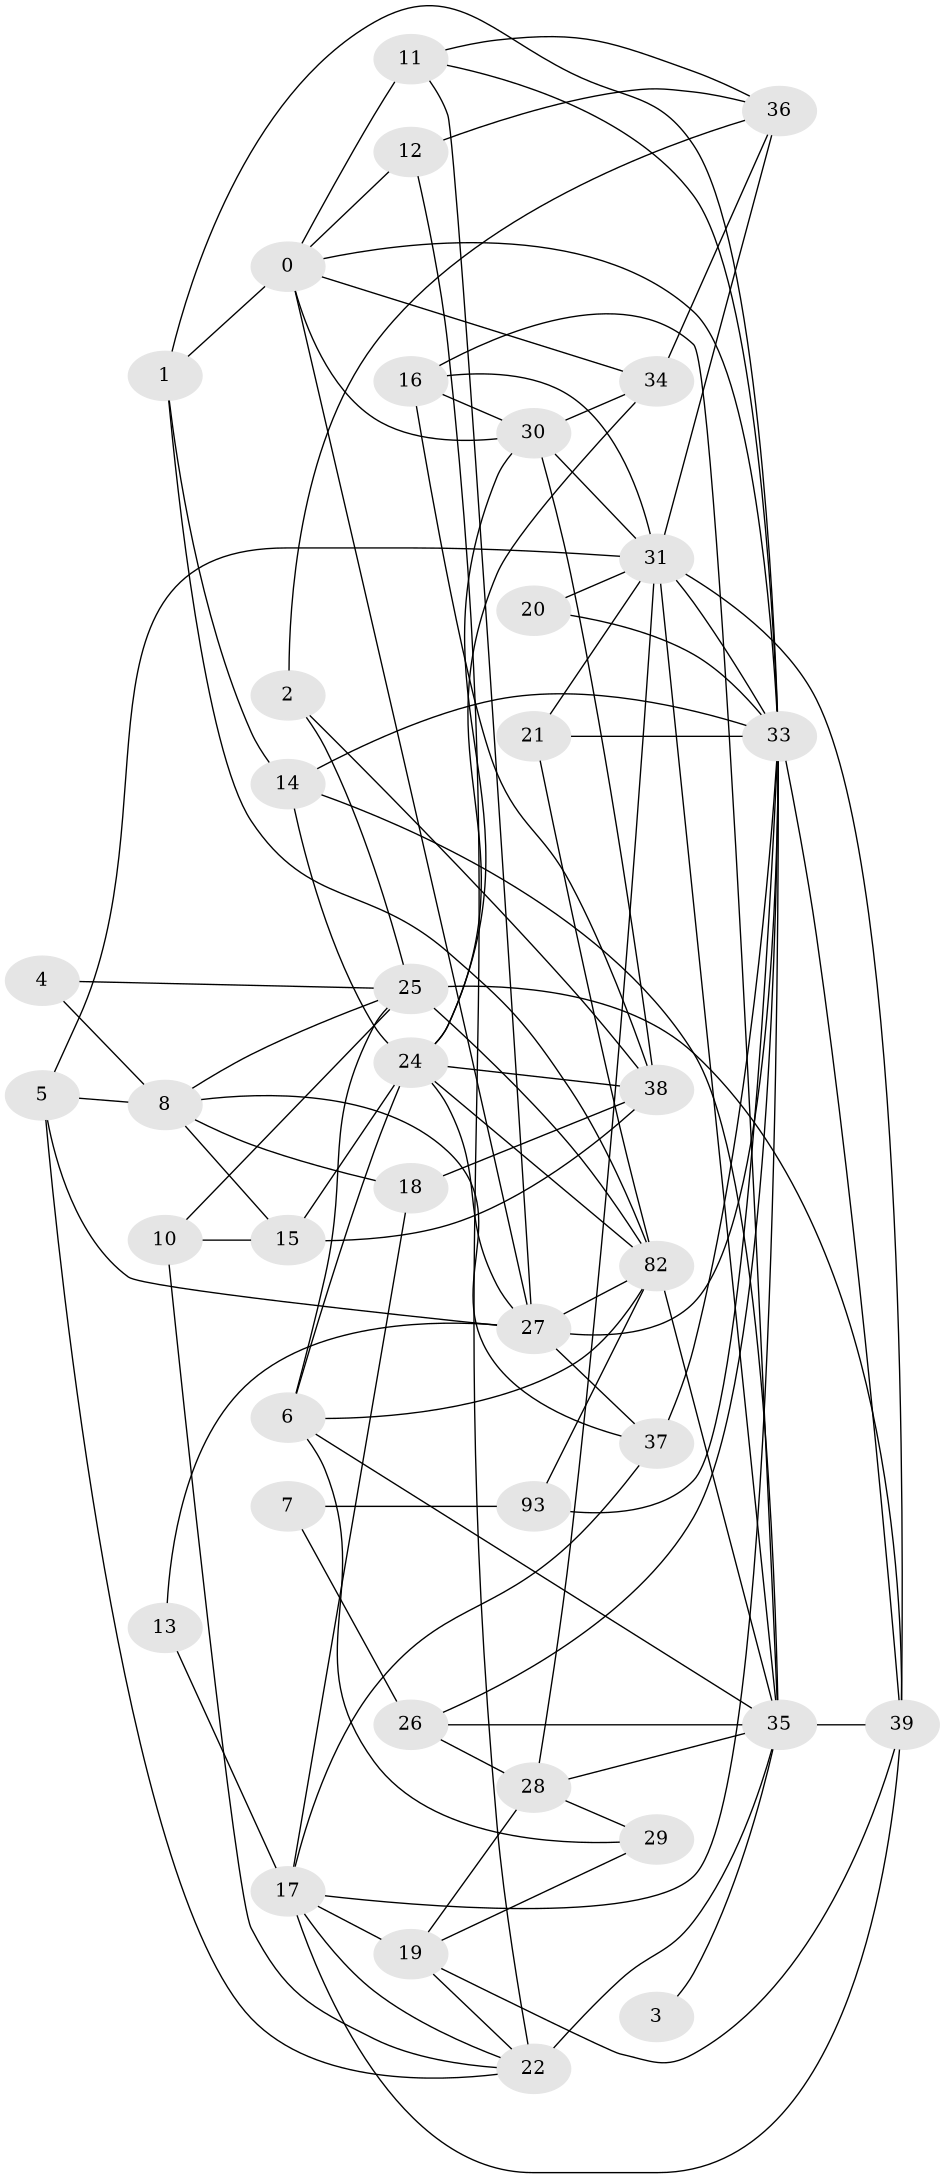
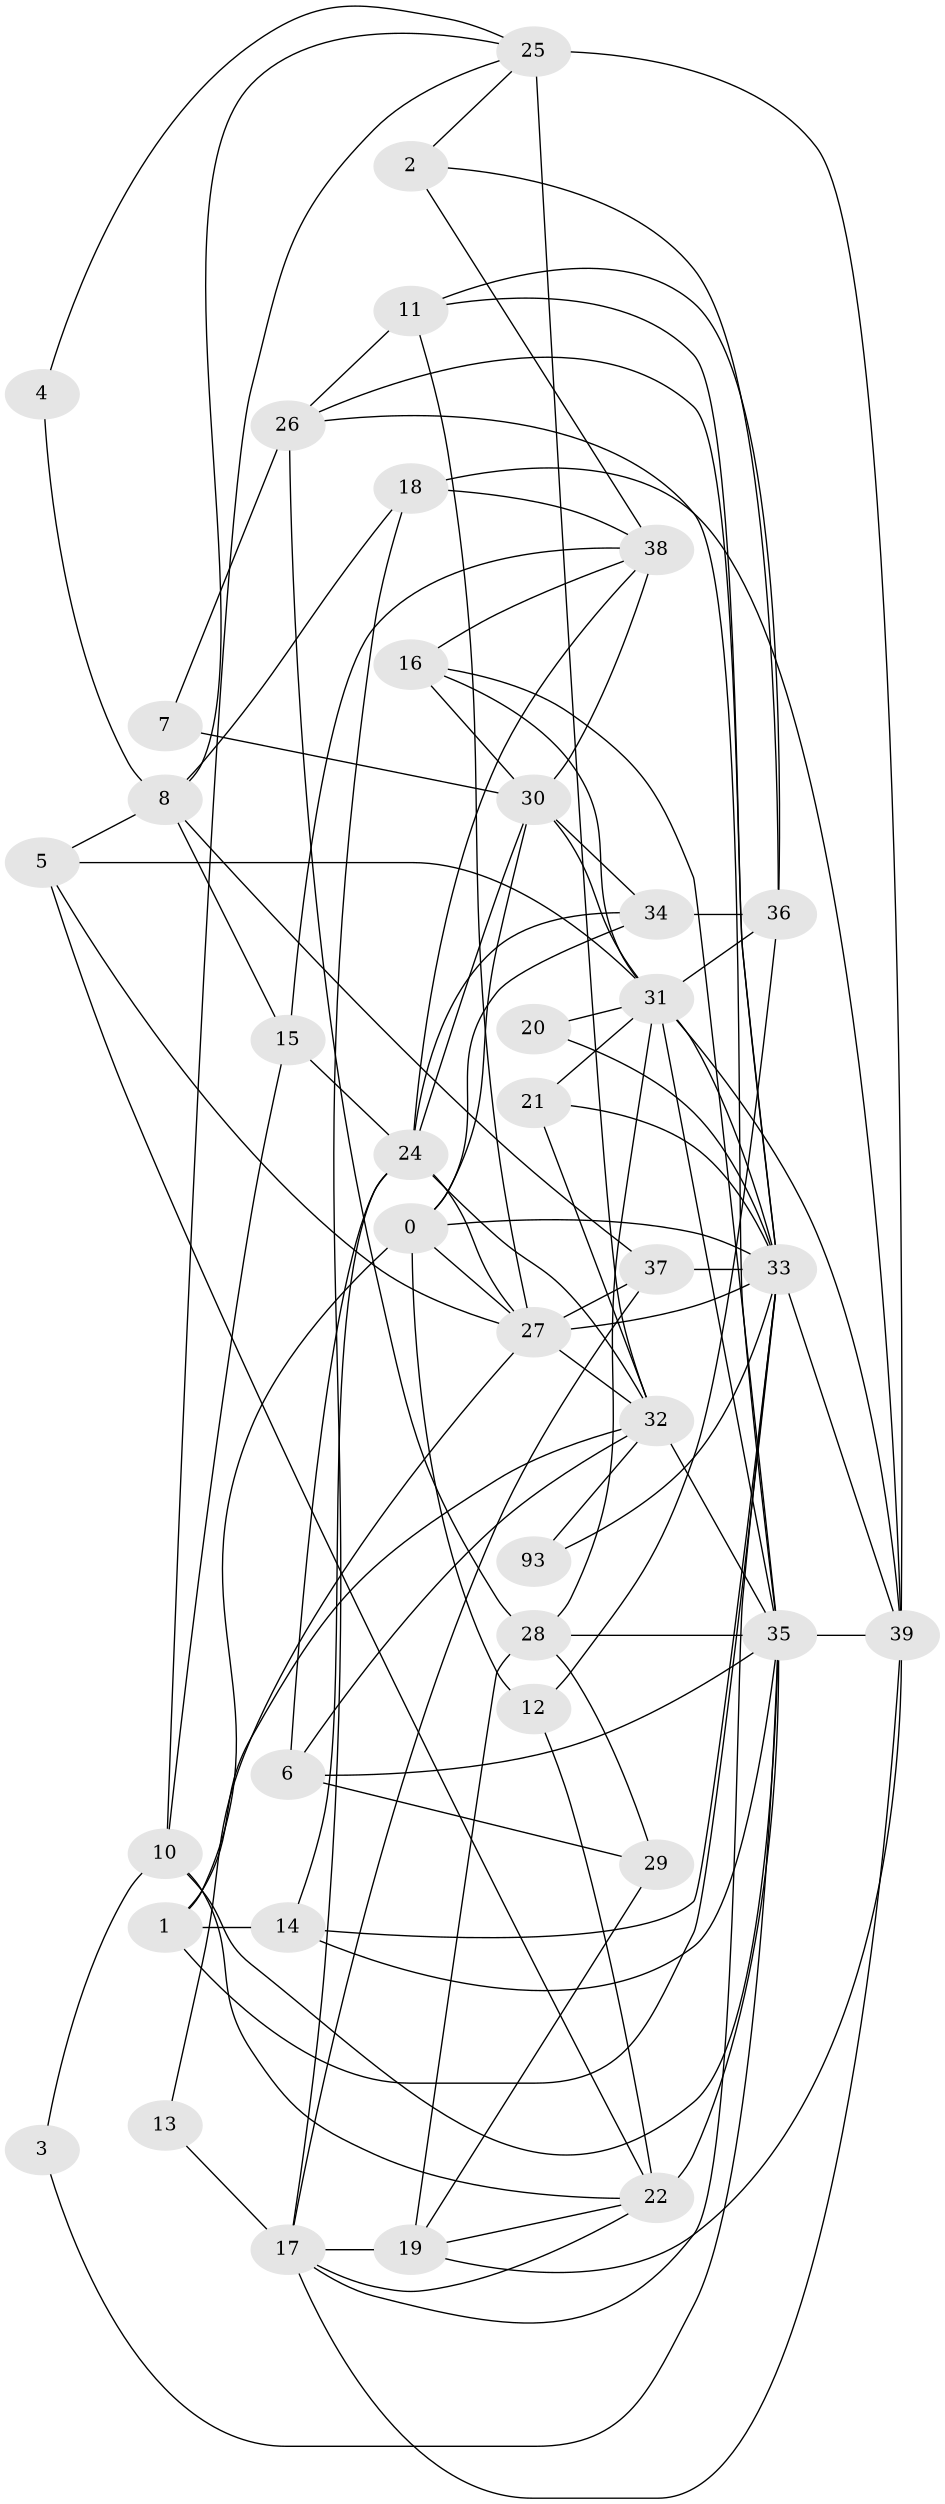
edge "11" -- "0": now "11" -- "26"
edge "18" -- "39": added
edge "25" -- "6": removed
node "82": label "82" -> "32"
edge "7" -- "93": now "7" -- "30"
edge "10" -- "3": added
edge "35" -- "10": added
